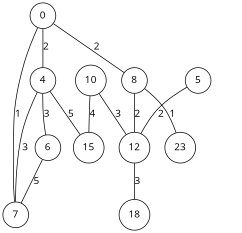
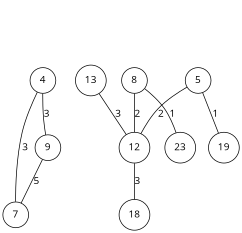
node "0": removed
node "10": label "10" -> "13"
node "6": label "6" -> "9"
node "15": removed
node "19": added
